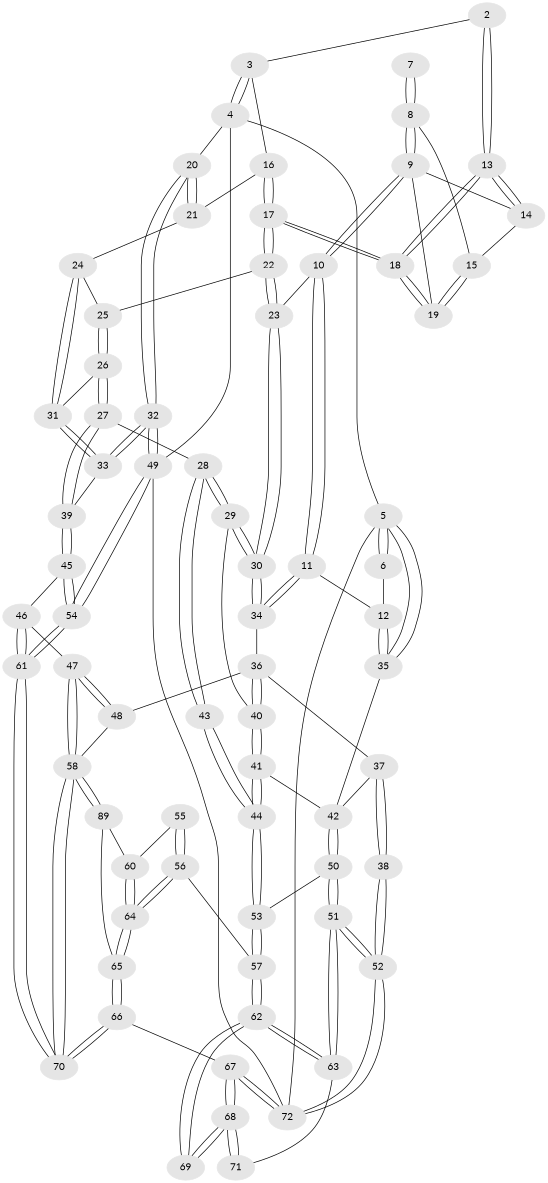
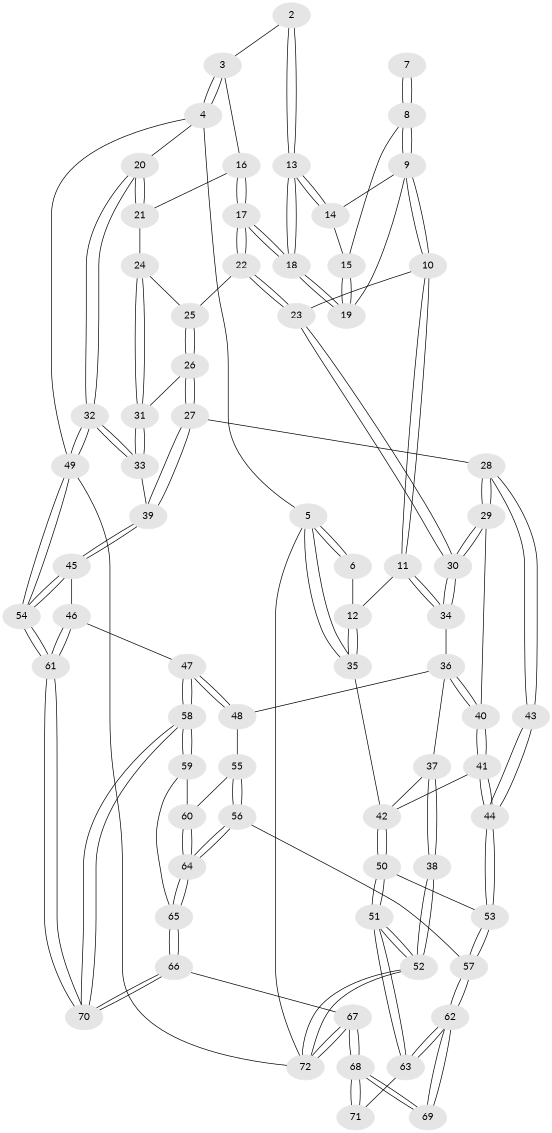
edge "48" -- "58": now "48" -- "55"
node "89": label "89" -> "59"
